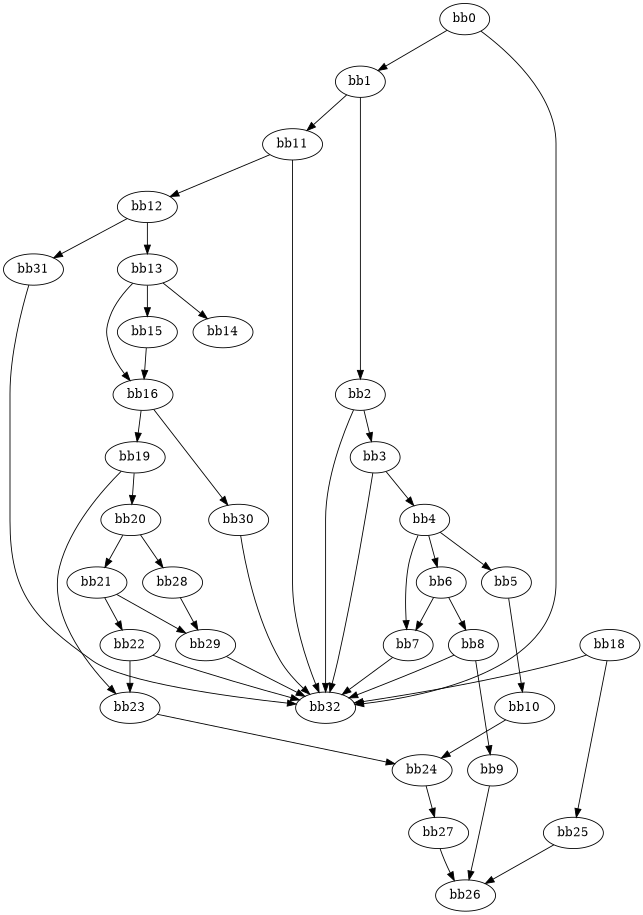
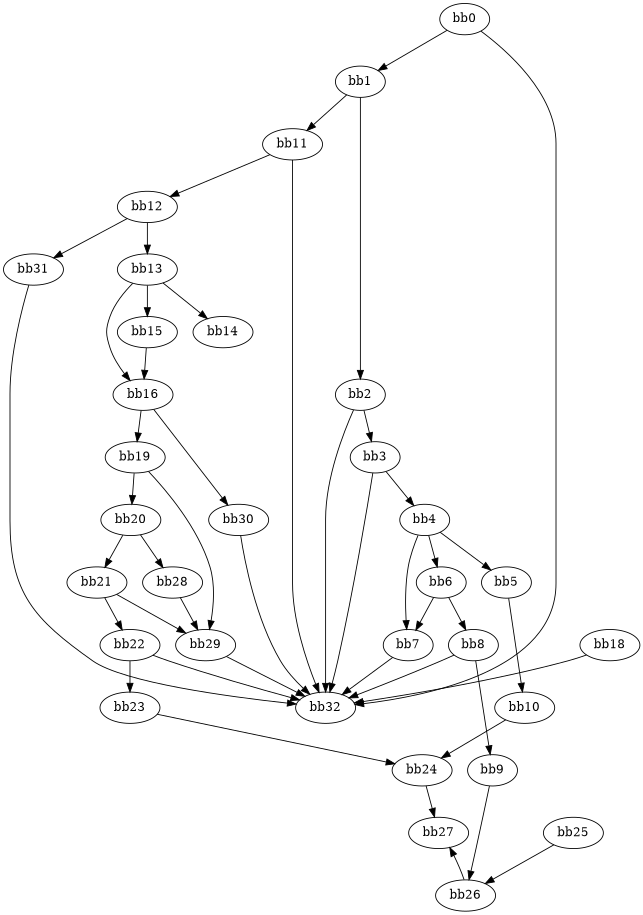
edge "bb19" -> "bb23": now "bb19" -> "bb29"
edge "bb18" -> "bb25": removed
edge "bb27" -> "bb26": reversed
